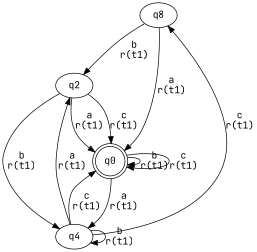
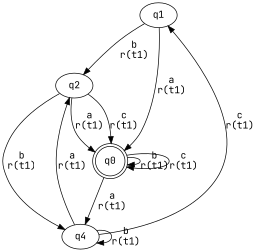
node "q8": label "q8" -> "q1"
edge "q4" -> "q0": removed, label "c r(t1)"
